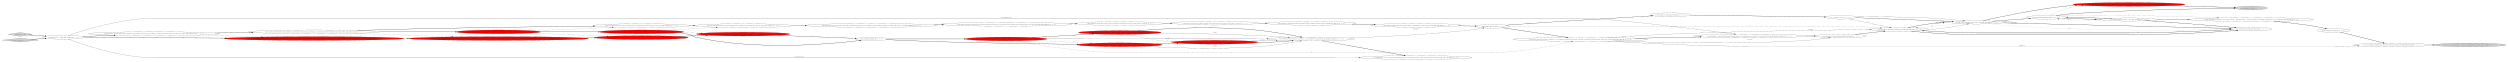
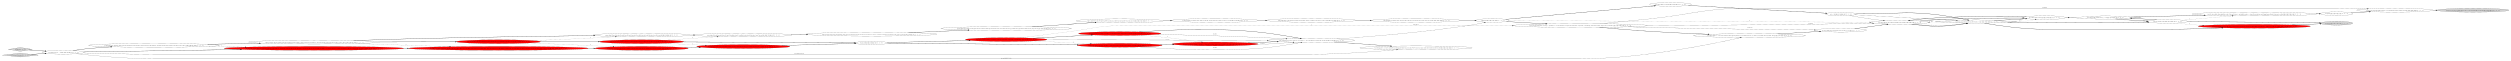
edge "recordSupplier.bufferSize() < 12@@@20@@@['0', '0', '1']" -> "recordSupplier.start()@@@19@@@['1', '1', '1']": reversed
